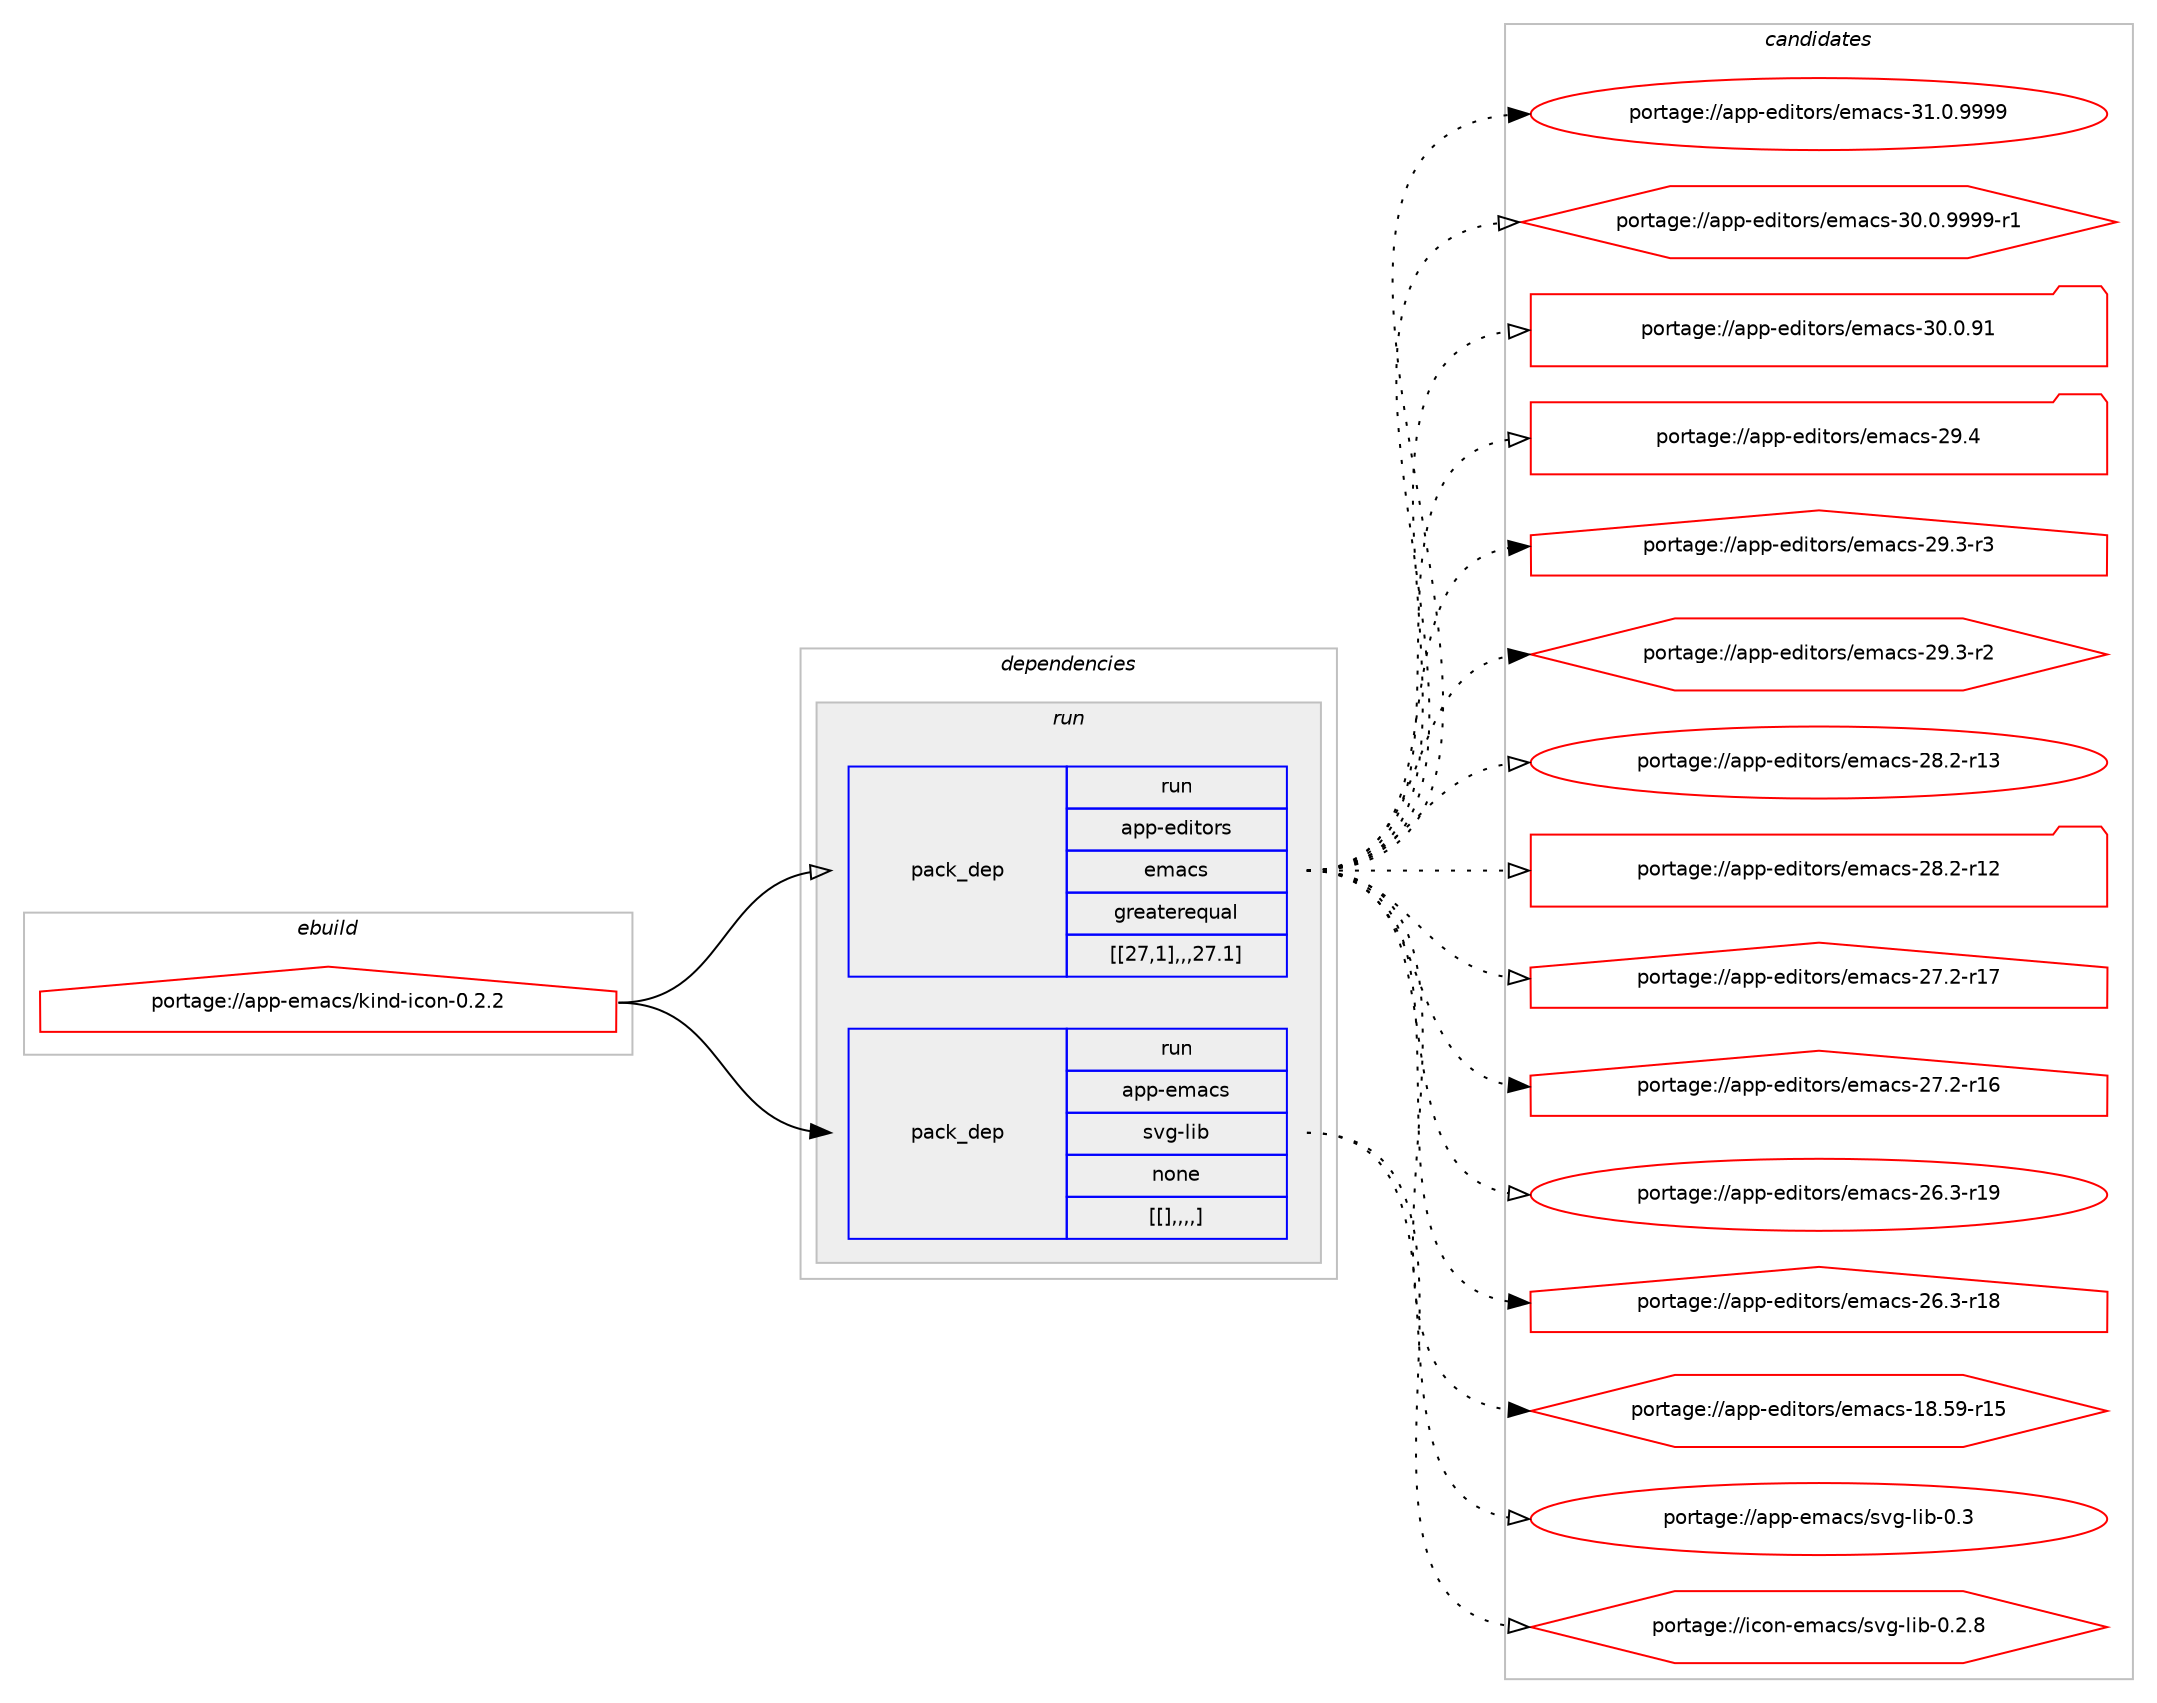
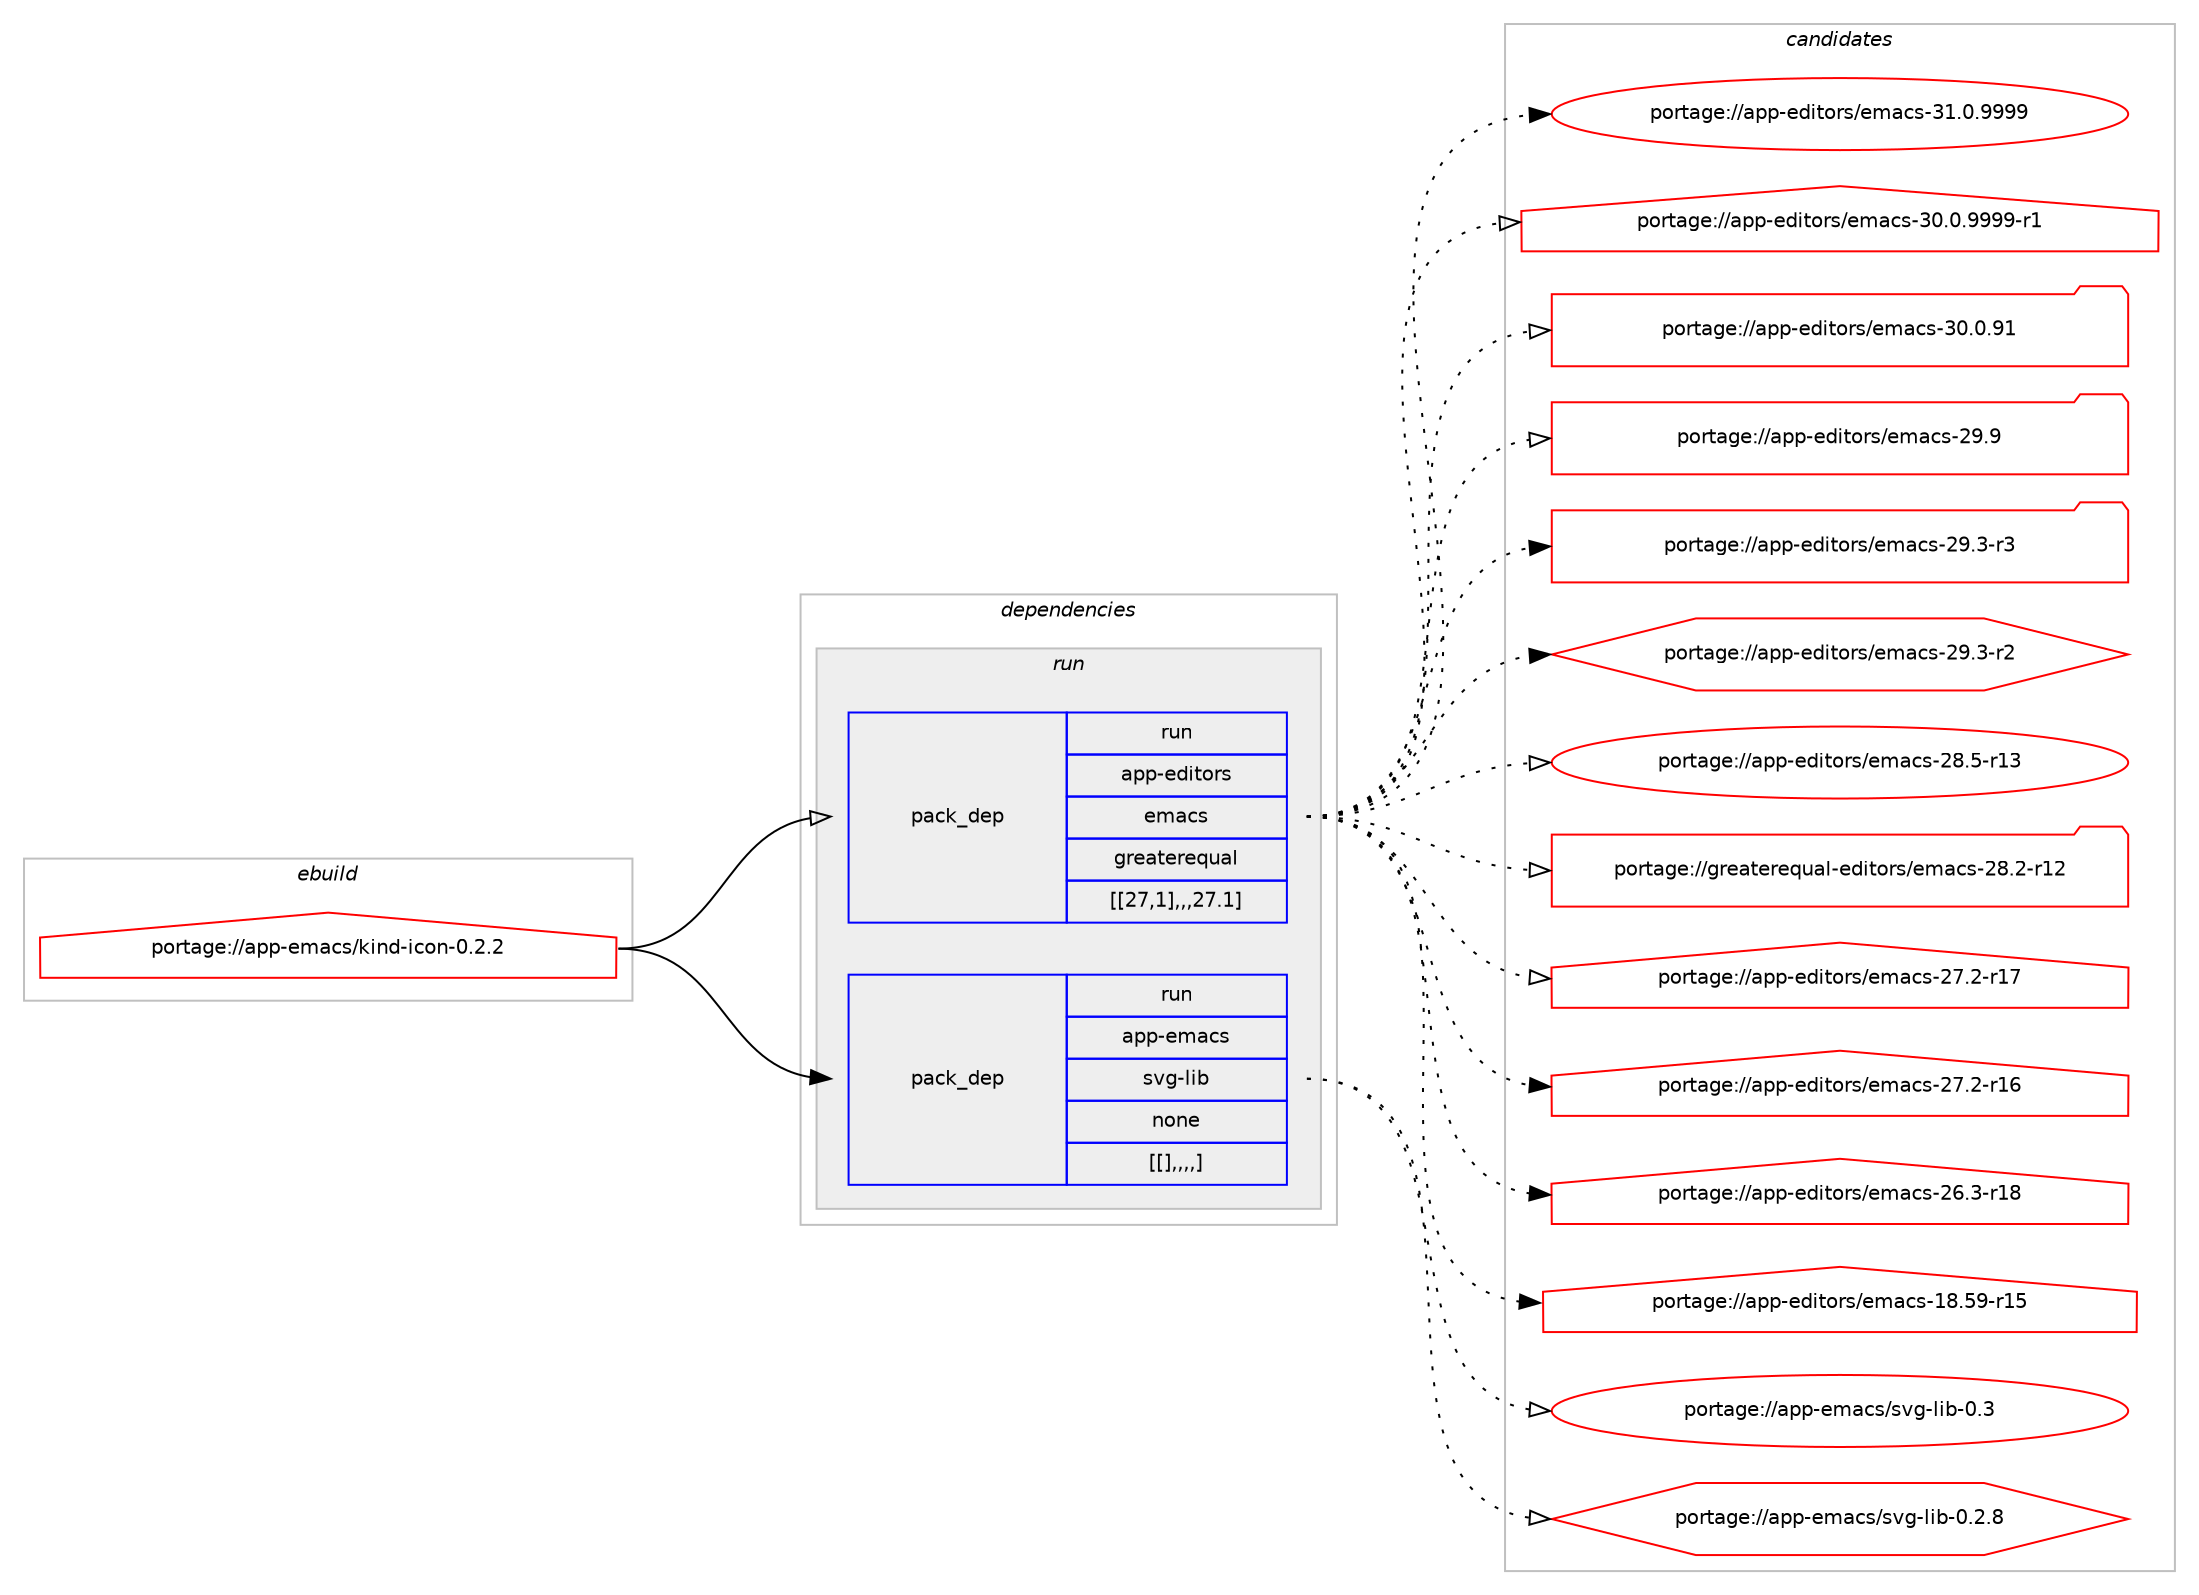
node "portage://app-editors/emacs-30.0.9999-r1": shape hexagon -> house
node "portage://app-editors/emacs-29.4": label "portage://app-editors/emacs-29.4" -> "portage://app-editors/emacs-29.9"
node "portage://app-editors/emacs-29.3-r3": shape house -> folder
node "portage://app-editors/emacs-28.2-r13": label "portage://app-editors/emacs-28.2-r13" -> "portage://app-editors/emacs-28.5-r13"
node "portage://app-editors/emacs-28.2-r12": label "portage://app-editors/emacs-28.2-r12" -> "portage://greaterequal-editors/emacs-28.2-r12"
node "portage://app-editors/emacs-26.3-r19": removed
node "portage://app-editors/emacs-18.59-r15": shape hexagon -> house
node "portage://icon-emacs/svg-lib-0.2.8": label "portage://icon-emacs/svg-lib-0.2.8" -> "portage://app-emacs/svg-lib-0.2.8"
